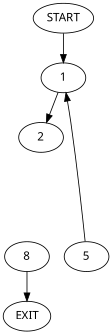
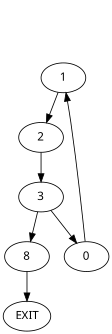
node "START": removed
node "3": added
node "5": label "5" -> "0"
